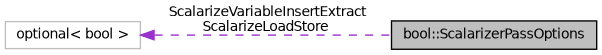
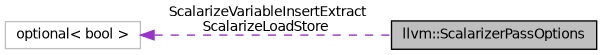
node "bool::ScalarizerPassOptions": label "bool::ScalarizerPassOptions" -> "llvm::ScalarizerPassOptions"
